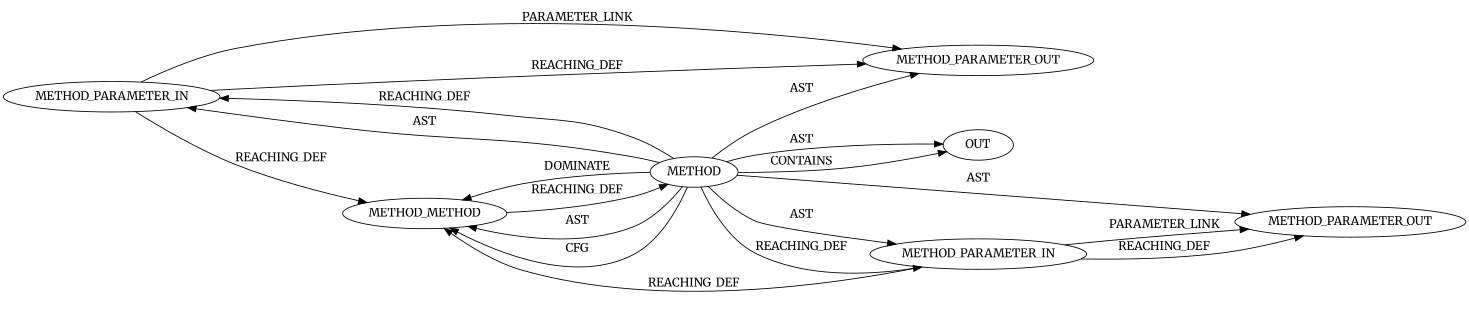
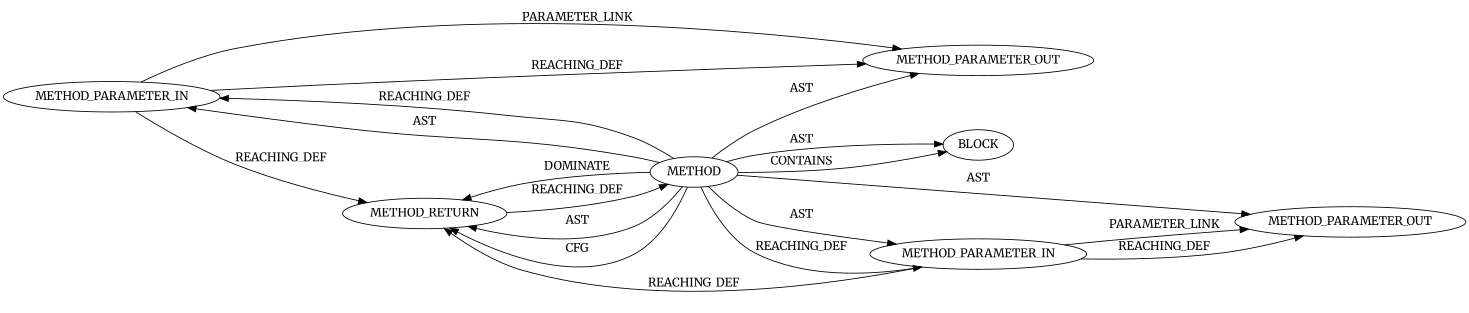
node "OUT": label "OUT" -> "BLOCK"
node "METHOD_METHOD": label "METHOD_METHOD" -> "METHOD_RETURN"
